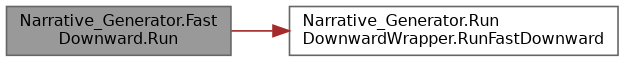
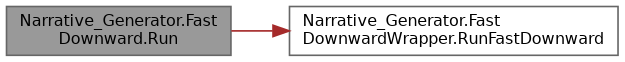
node "Narrative_Generator.Run DownwardWrapper.RunFastDownward": label "Narrative_Generator.Run DownwardWrapper.RunFastDownward" -> "Narrative_Generator.Fast DownwardWrapper.RunFastDownward"
